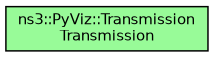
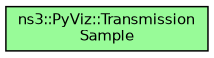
node "ns3::PyViz::Transmission Transmission": label "ns3::PyViz::Transmission Transmission" -> "ns3::PyViz::Transmission Sample"
